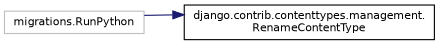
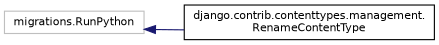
edge "migrations.RunPython" -> "django.contrib.contenttypes.management. RenameContentType": reversed
